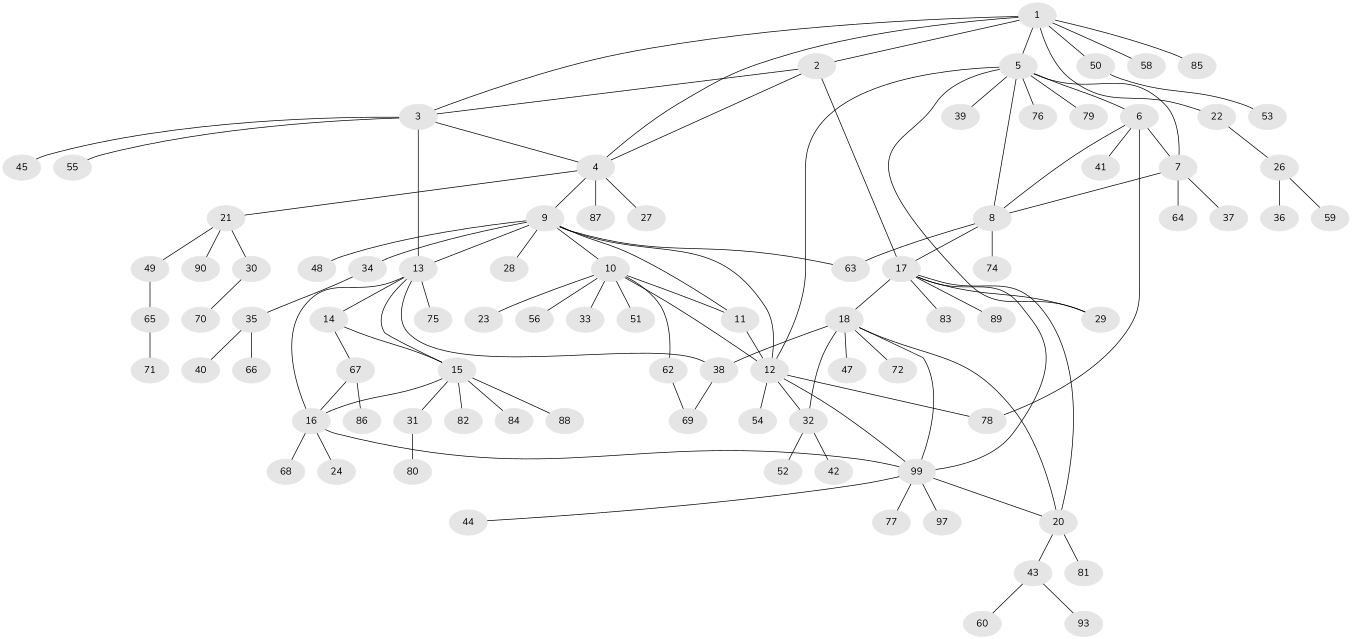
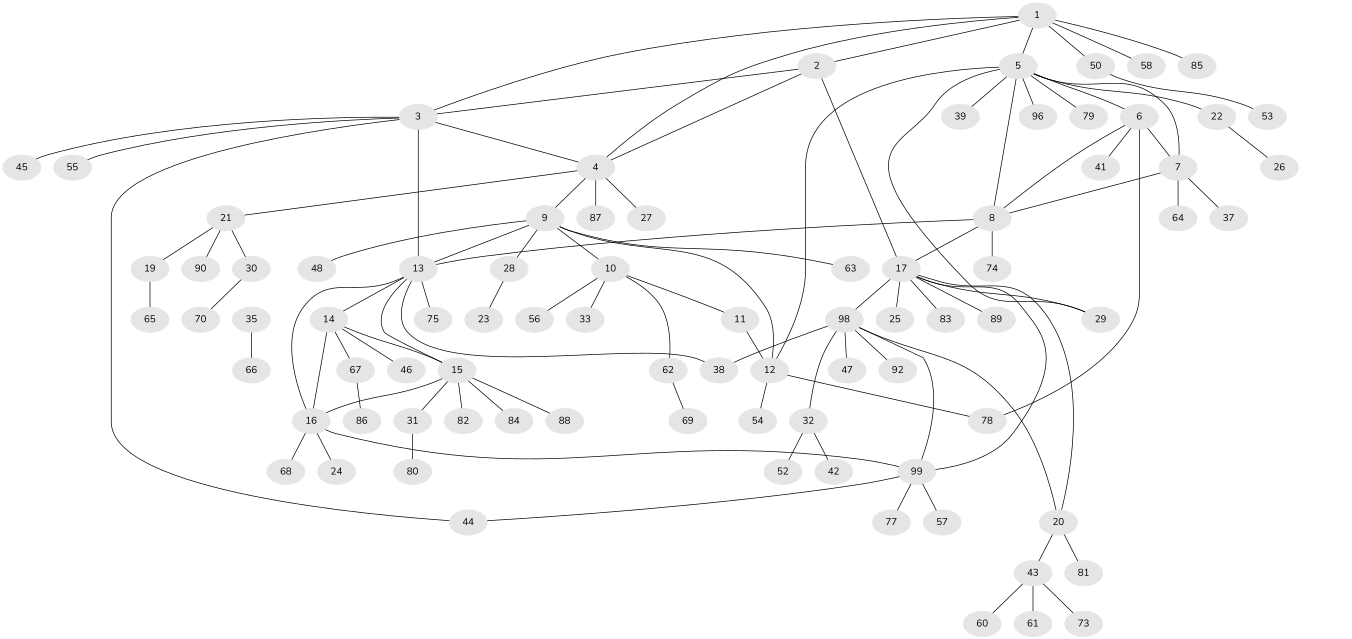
edge "1" -- "22": now "5" -- "22"
node "76": label "76" -> "96"
node "36": removed
node "59": removed
edge "8" -- "63": now "8" -- "13"
edge "9" -- "11": removed
node "49": label "49" -> "19"
node "34": removed
edge "10" -- "23": now "28" -- "23"
edge "10" -- "12": removed
node "51": removed
node "18": label "18" -> "98"
node "25": added
edge "3" -- "44": added
node "71": removed
node "40": removed
node "46": added
node "72": label "72" -> "92"
edge "67" -- "16": now "14" -- "16"
edge "38" -- "69": removed
edge "12" -- "32": removed
edge "12" -- "99": removed
edge "99" -- "20": removed
node "97": label "97" -> "57"
node "61": added
node "93": label "93" -> "73"
